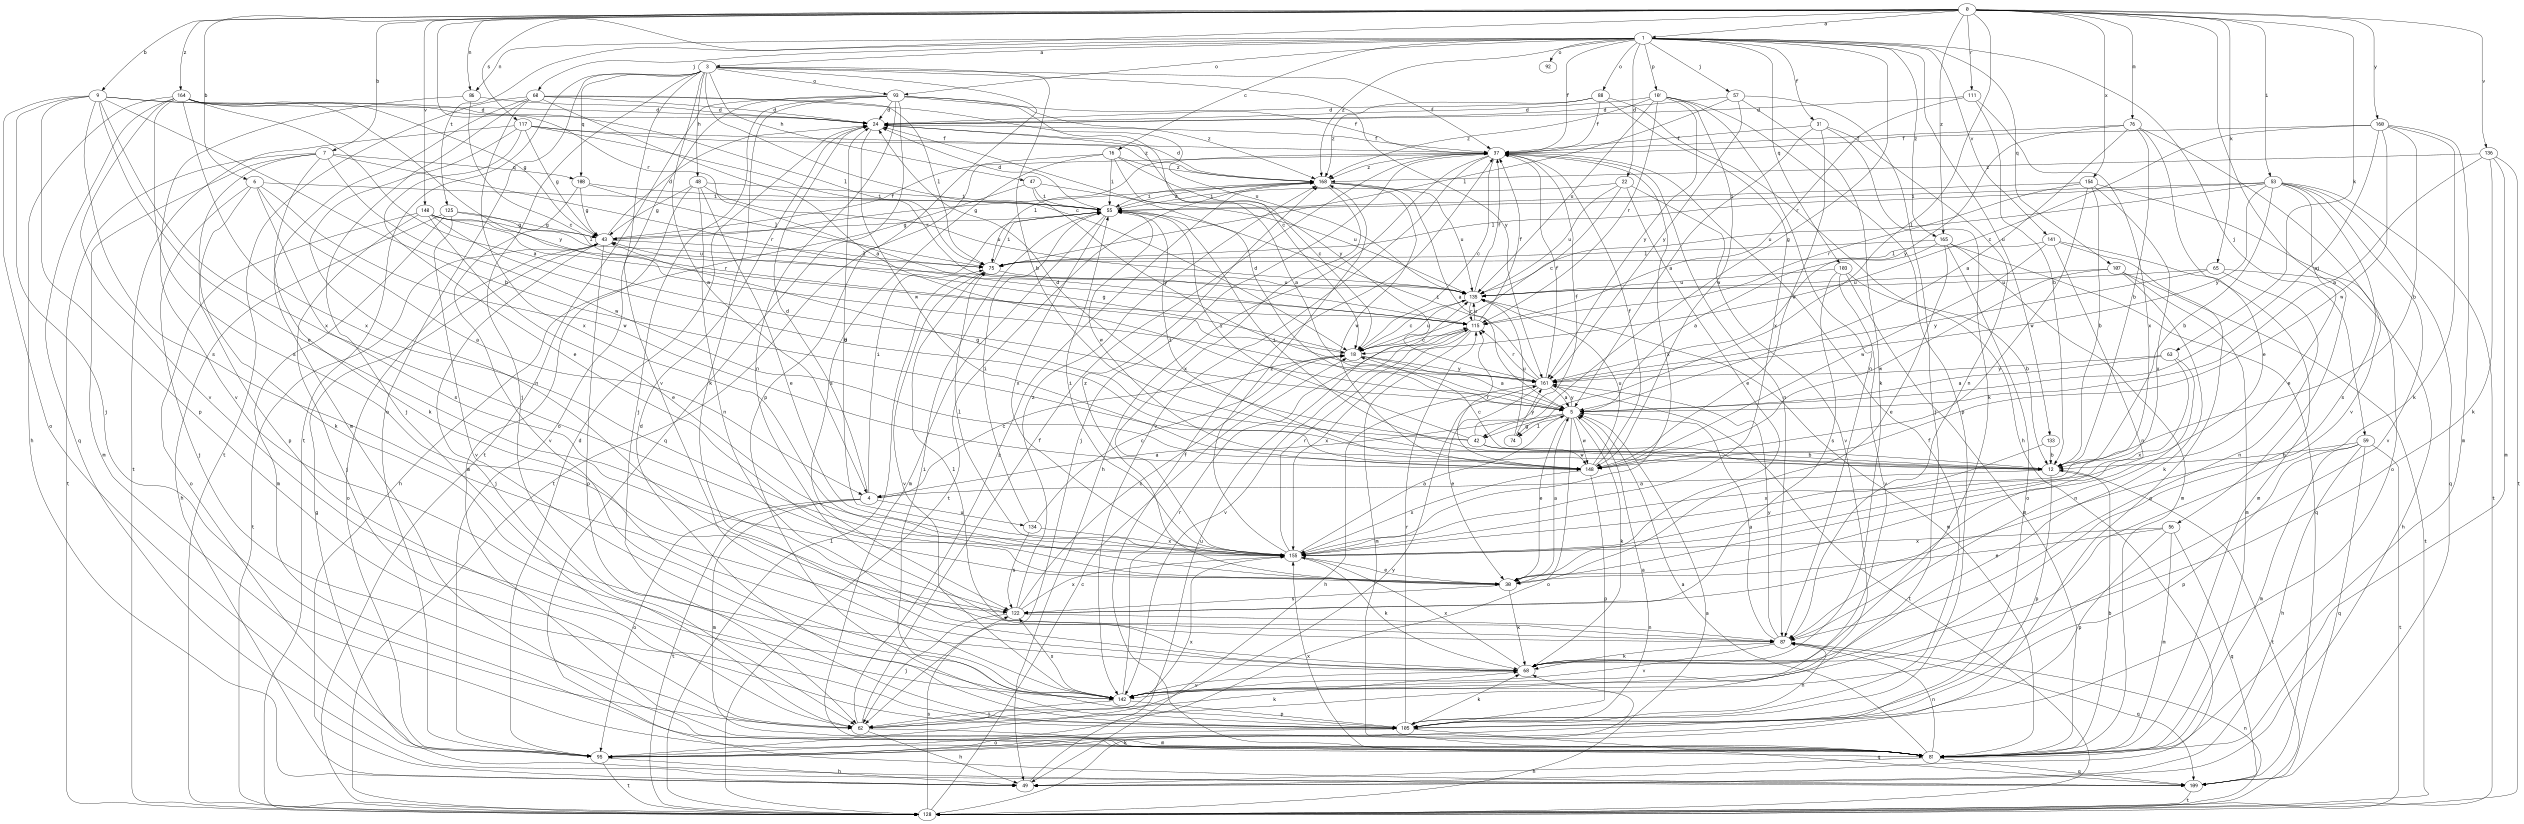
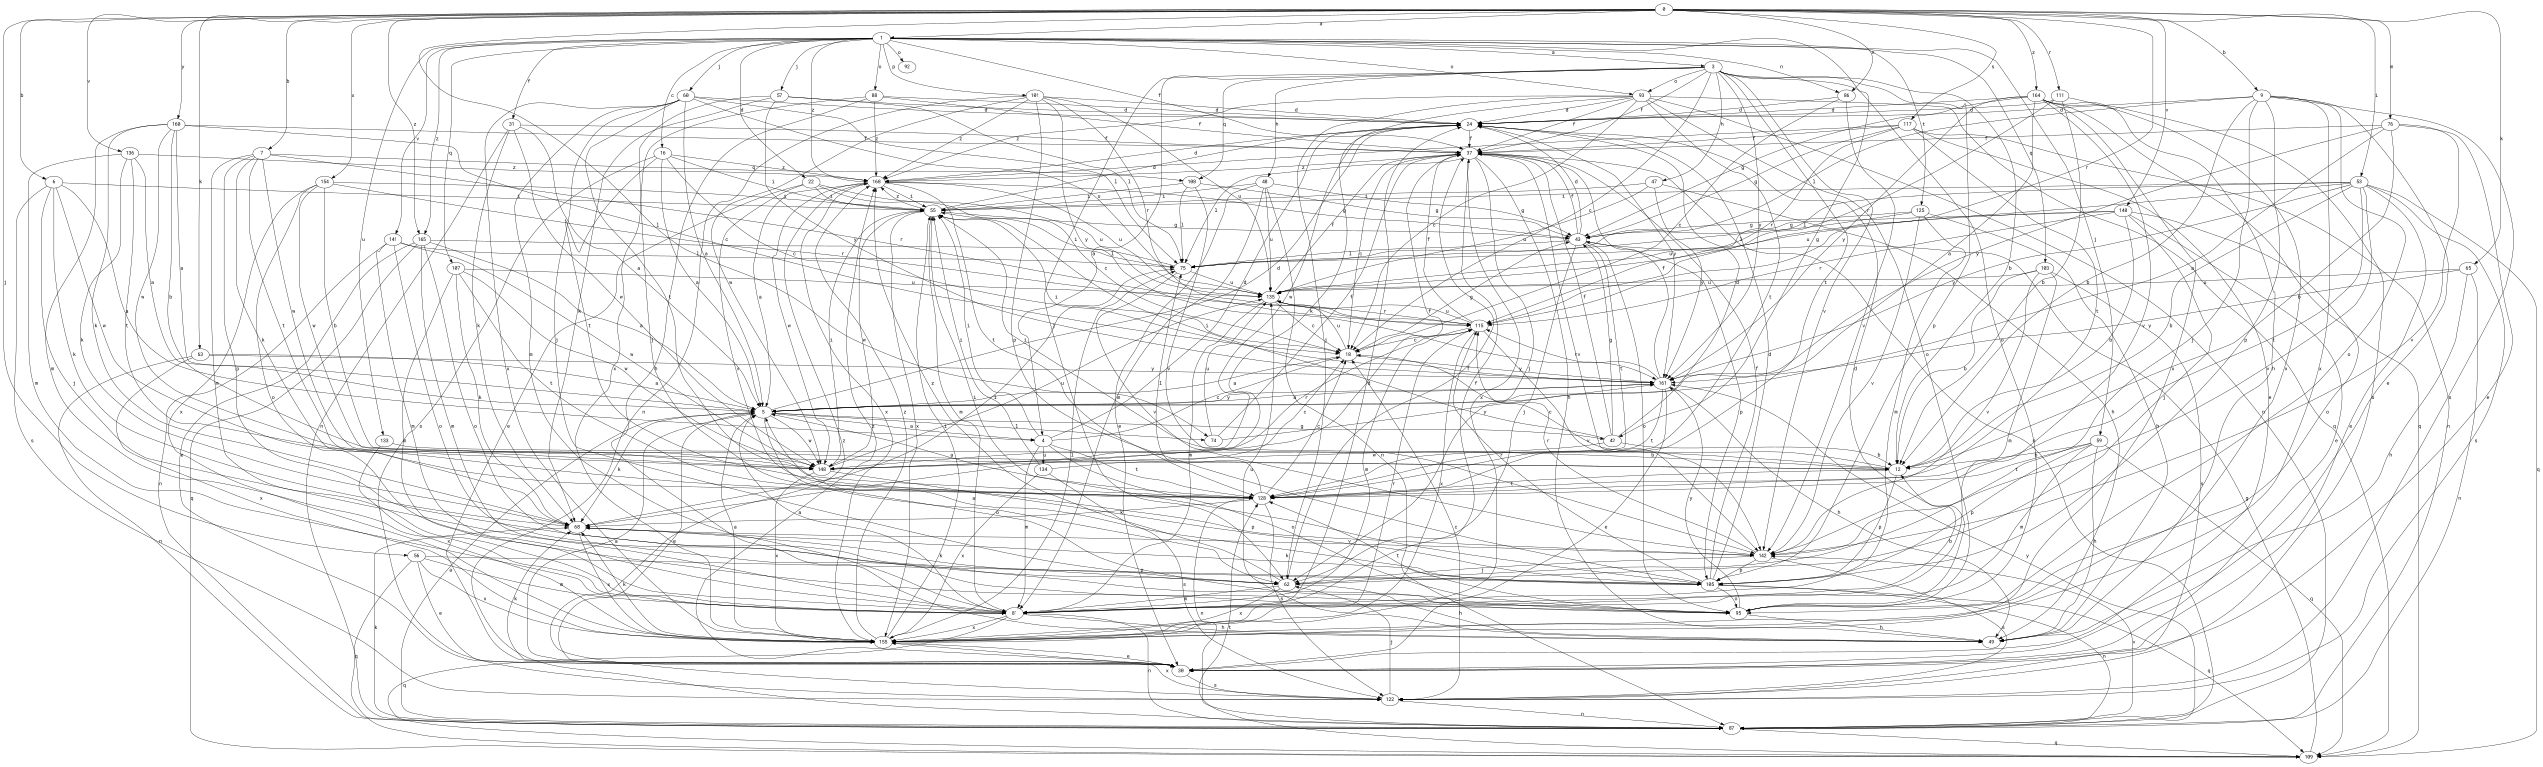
edge "74" -> "37": added, label "f"
edge "12" -> "4": removed, label "a"
